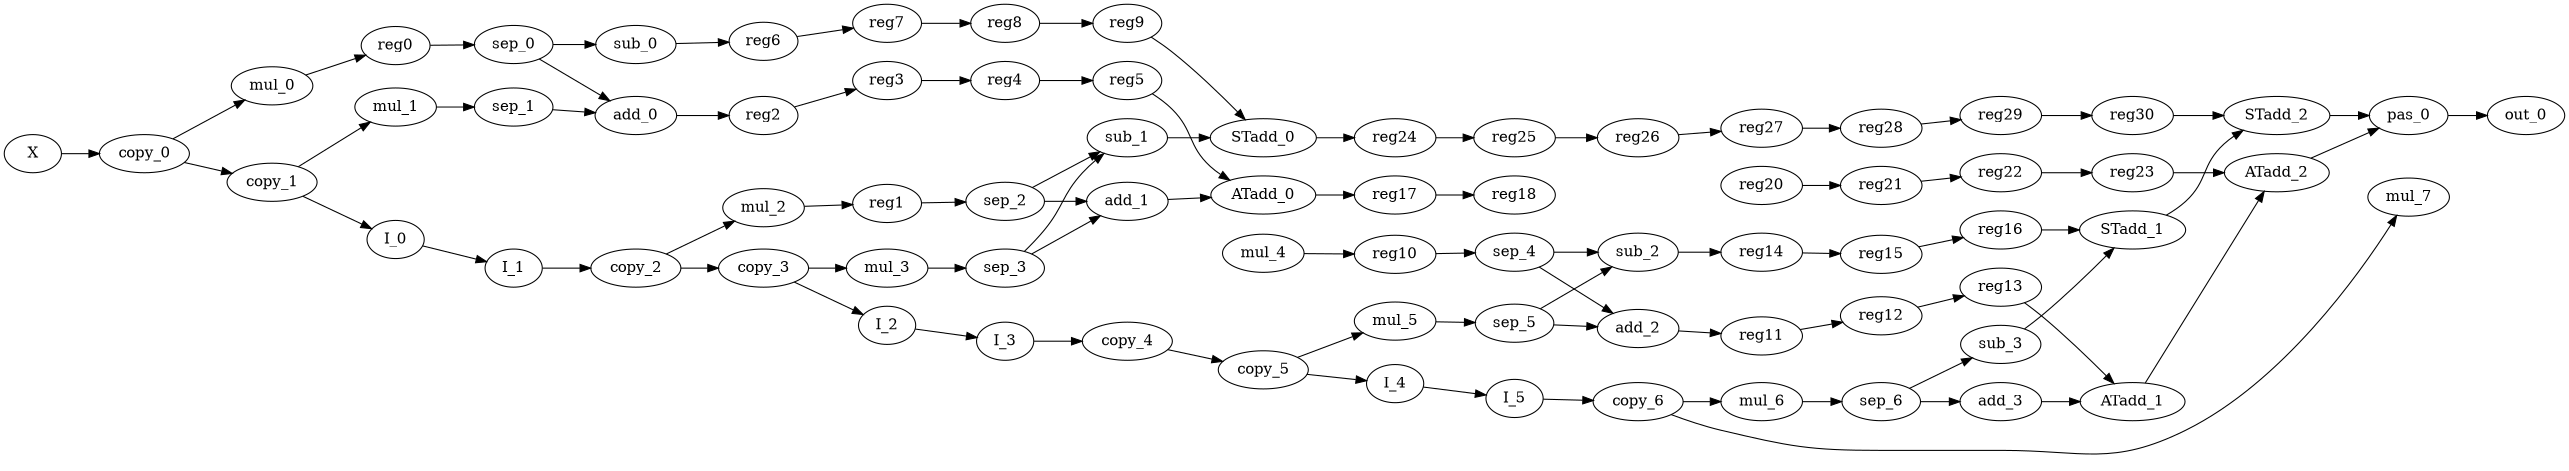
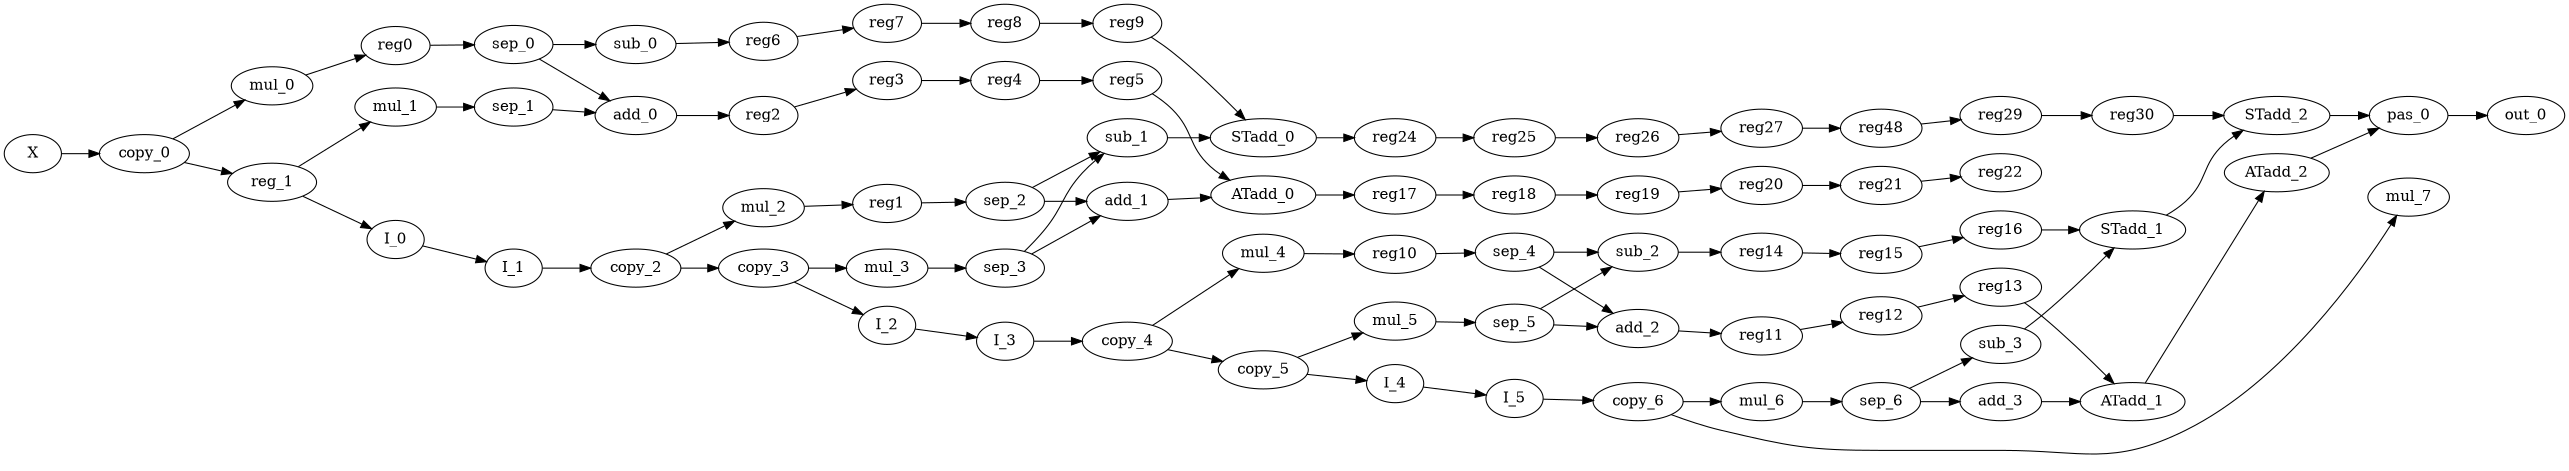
node "reg28": label "reg28" -> "reg48"
node "reg23": removed
node "copy_1": label "copy_1" -> "reg_1"
node "reg19": added
edge "copy_4" -> "mul_4": added
